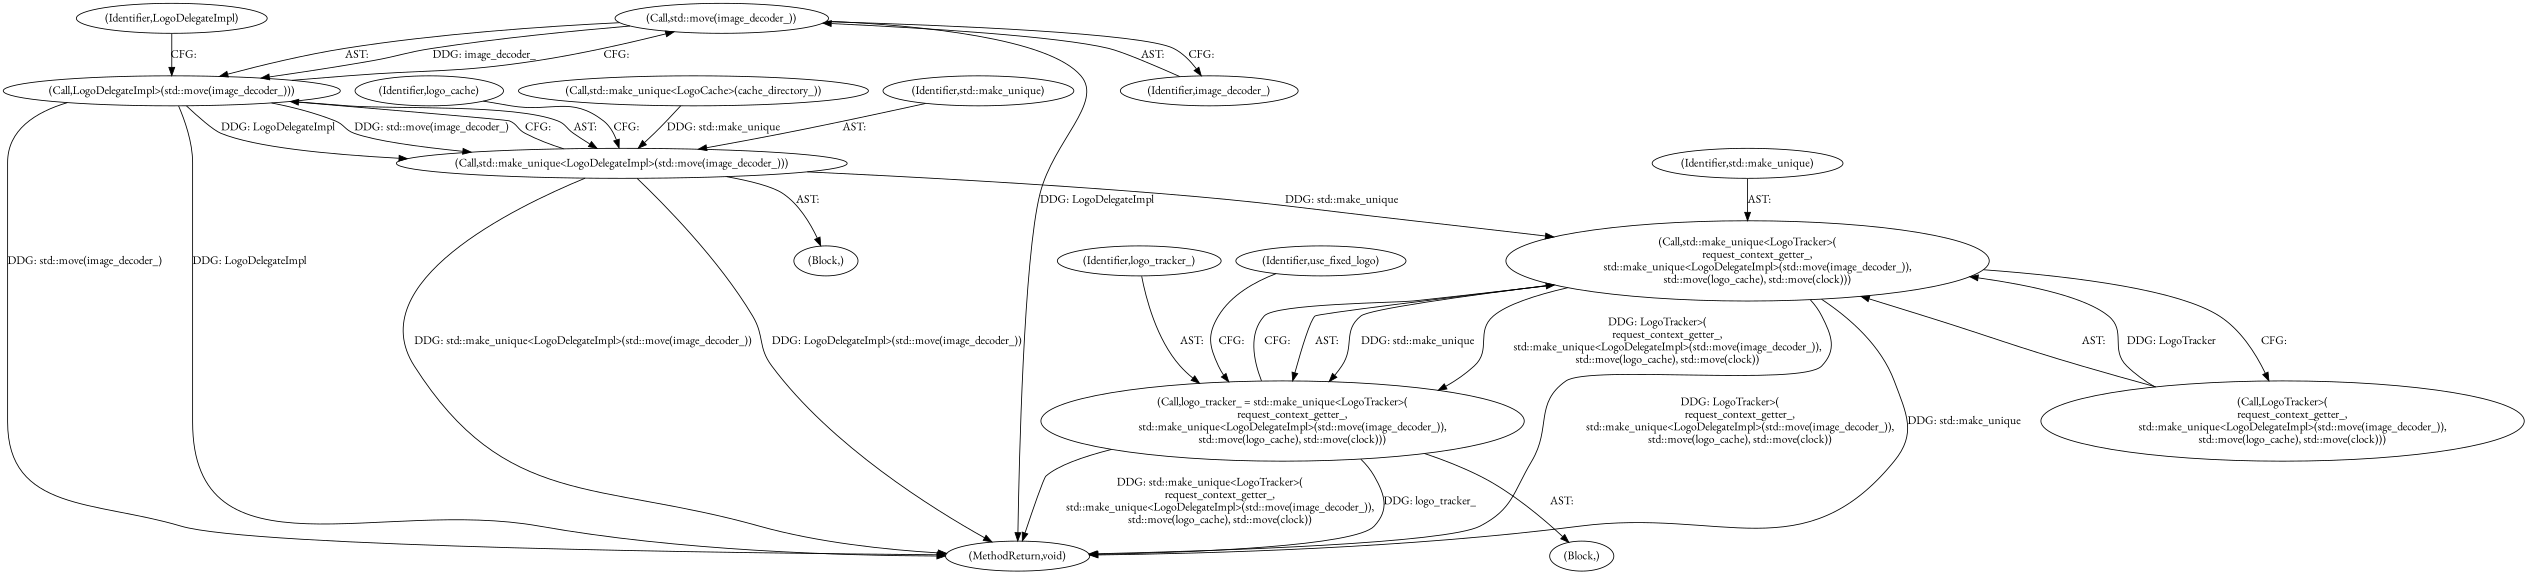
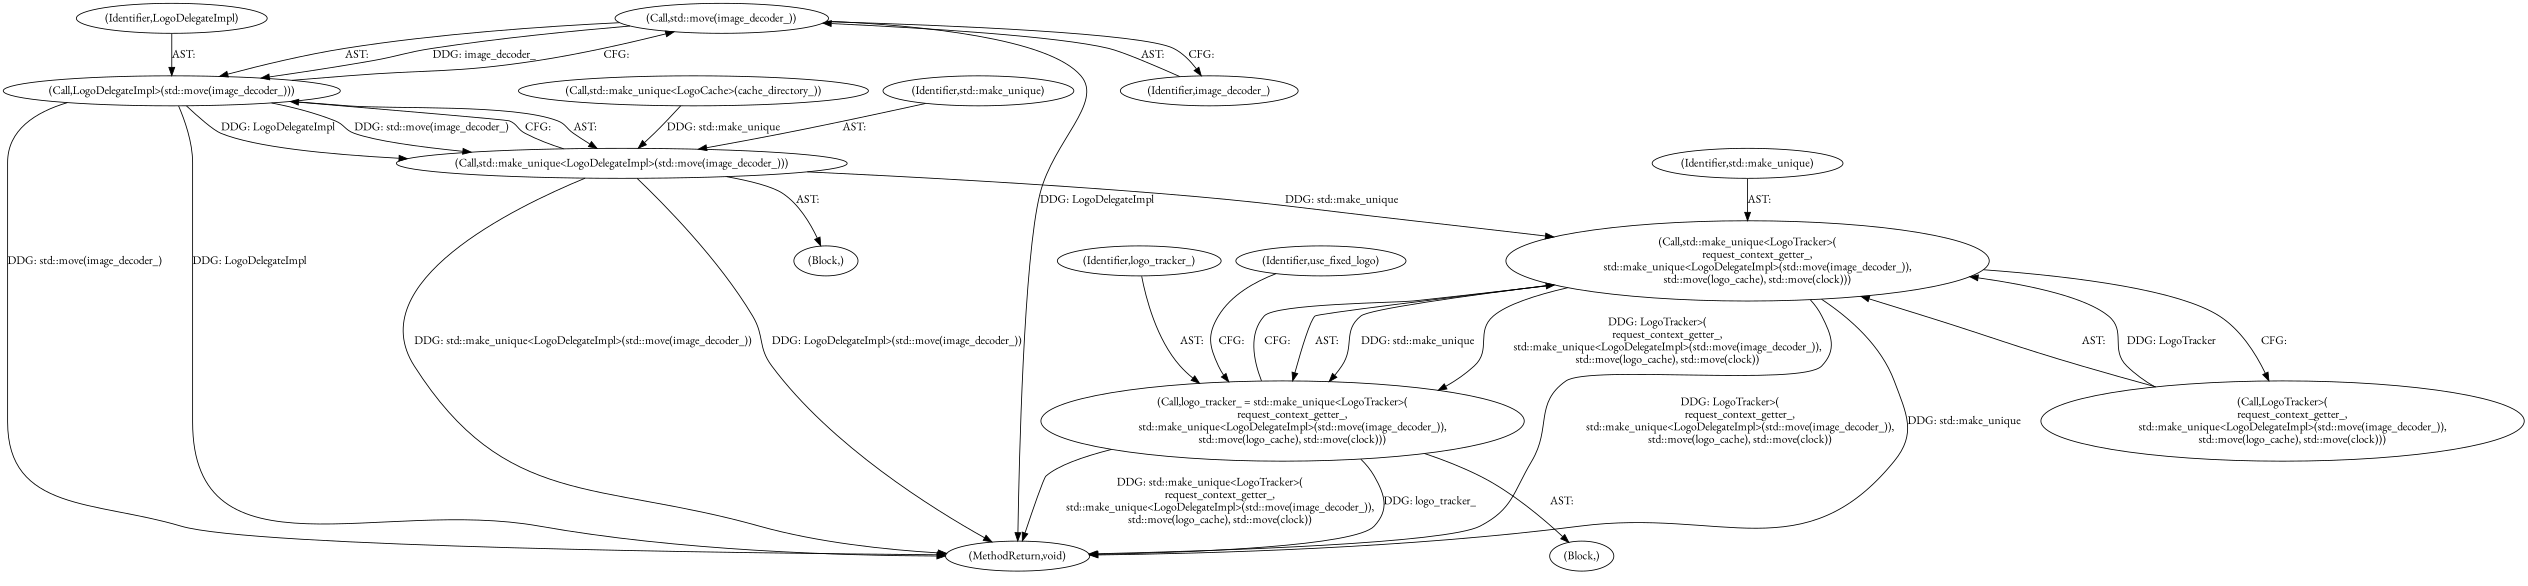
edge "(Identifier,LogoDelegateImpl)" -> "(Call,LogoDelegateImpl>(std::move(image_decoder_)))": label "CFG: " -> "AST: "
node "(Identifier,logo_cache)": removed
